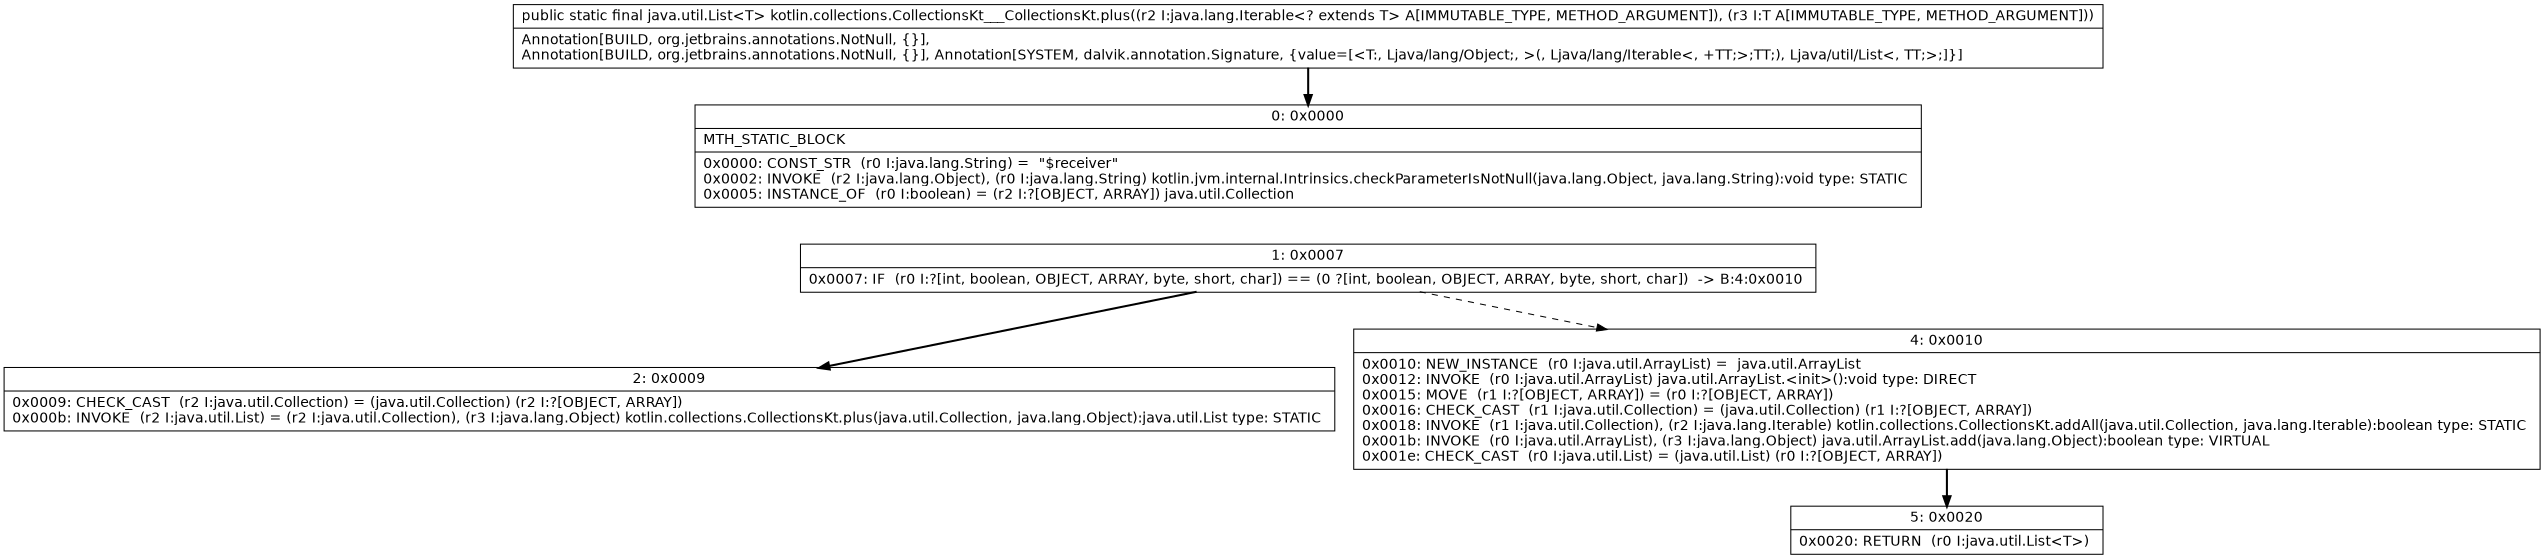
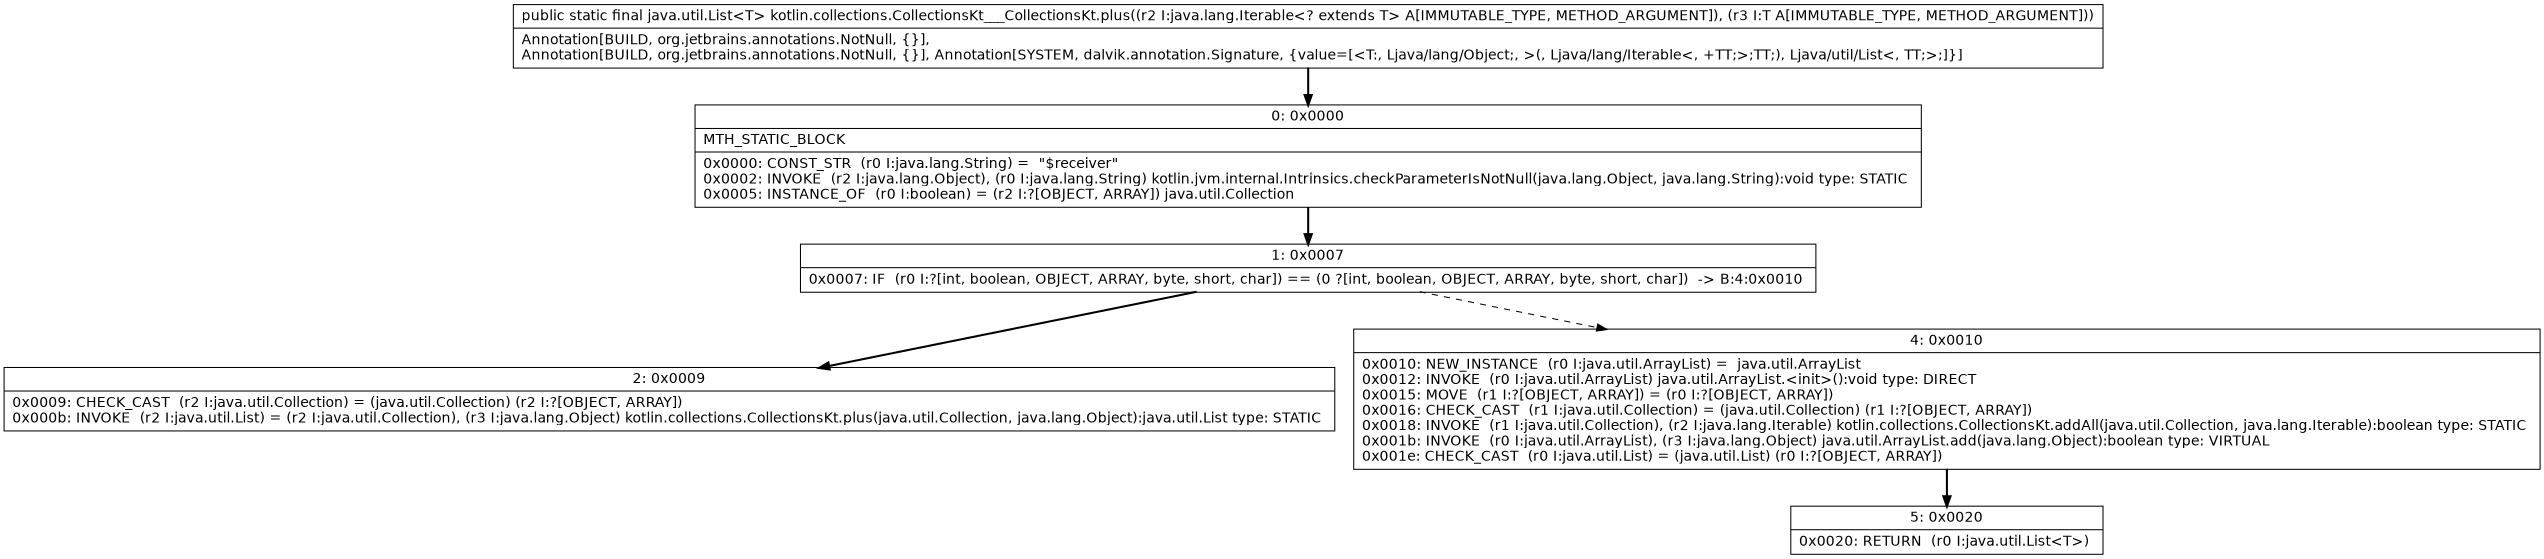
edge "0: 0x0000" -> "1: 0x0007": added
